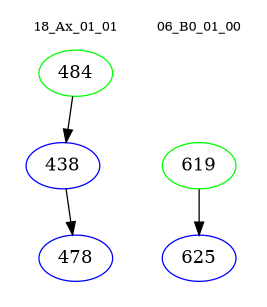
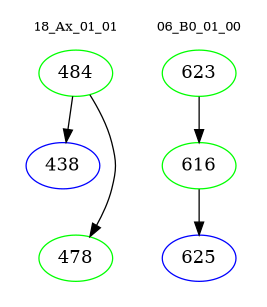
node "623": added
node "619": label "619" -> "616"
edge "438" -> "478": now "484" -> "478"
node "478": color blue -> green
